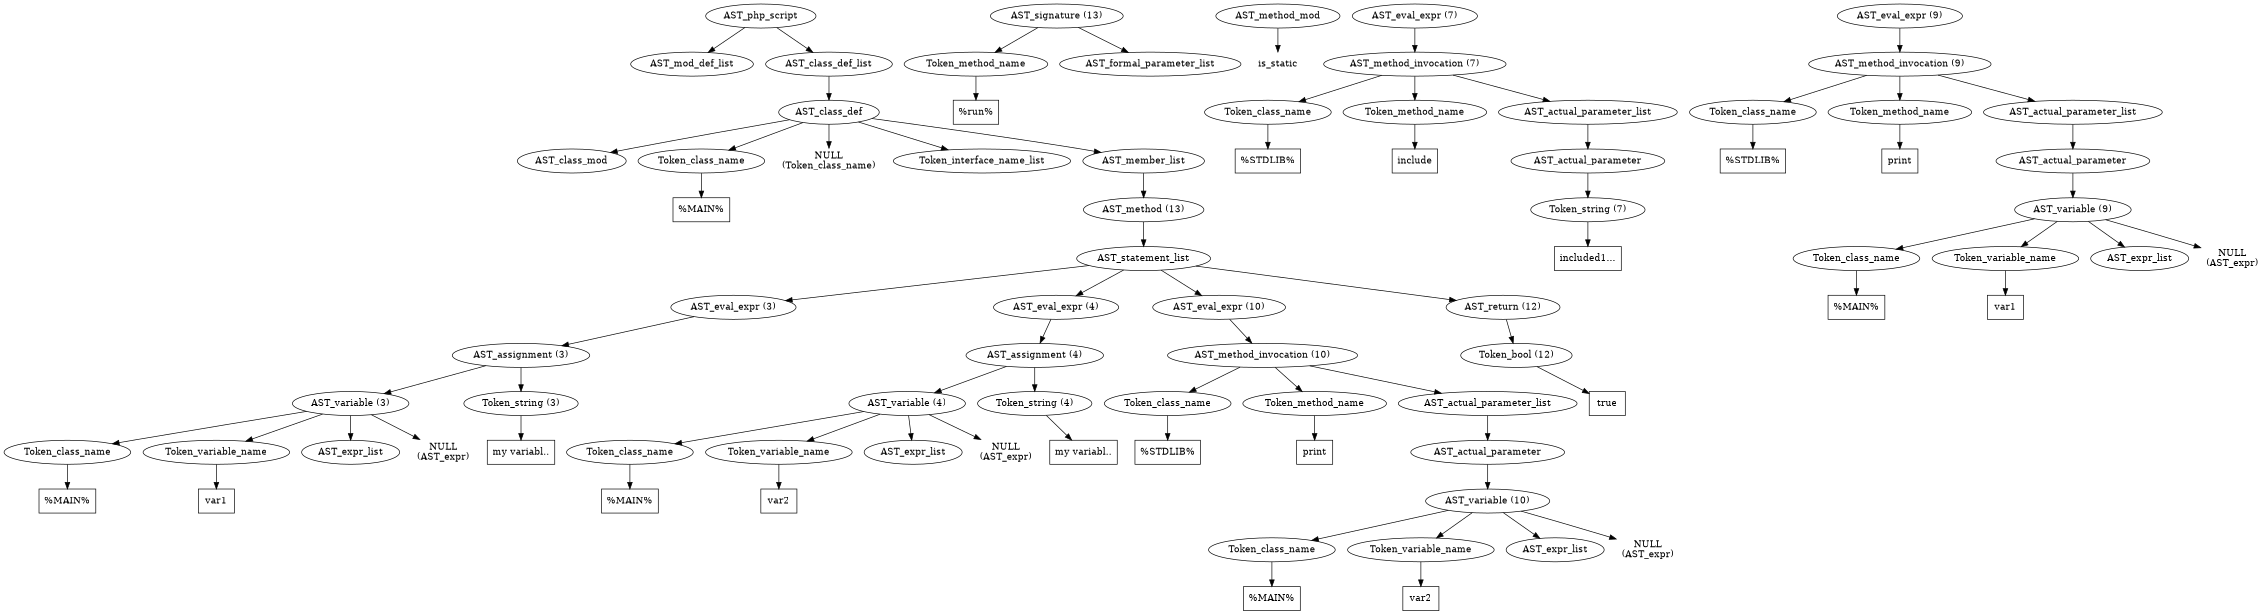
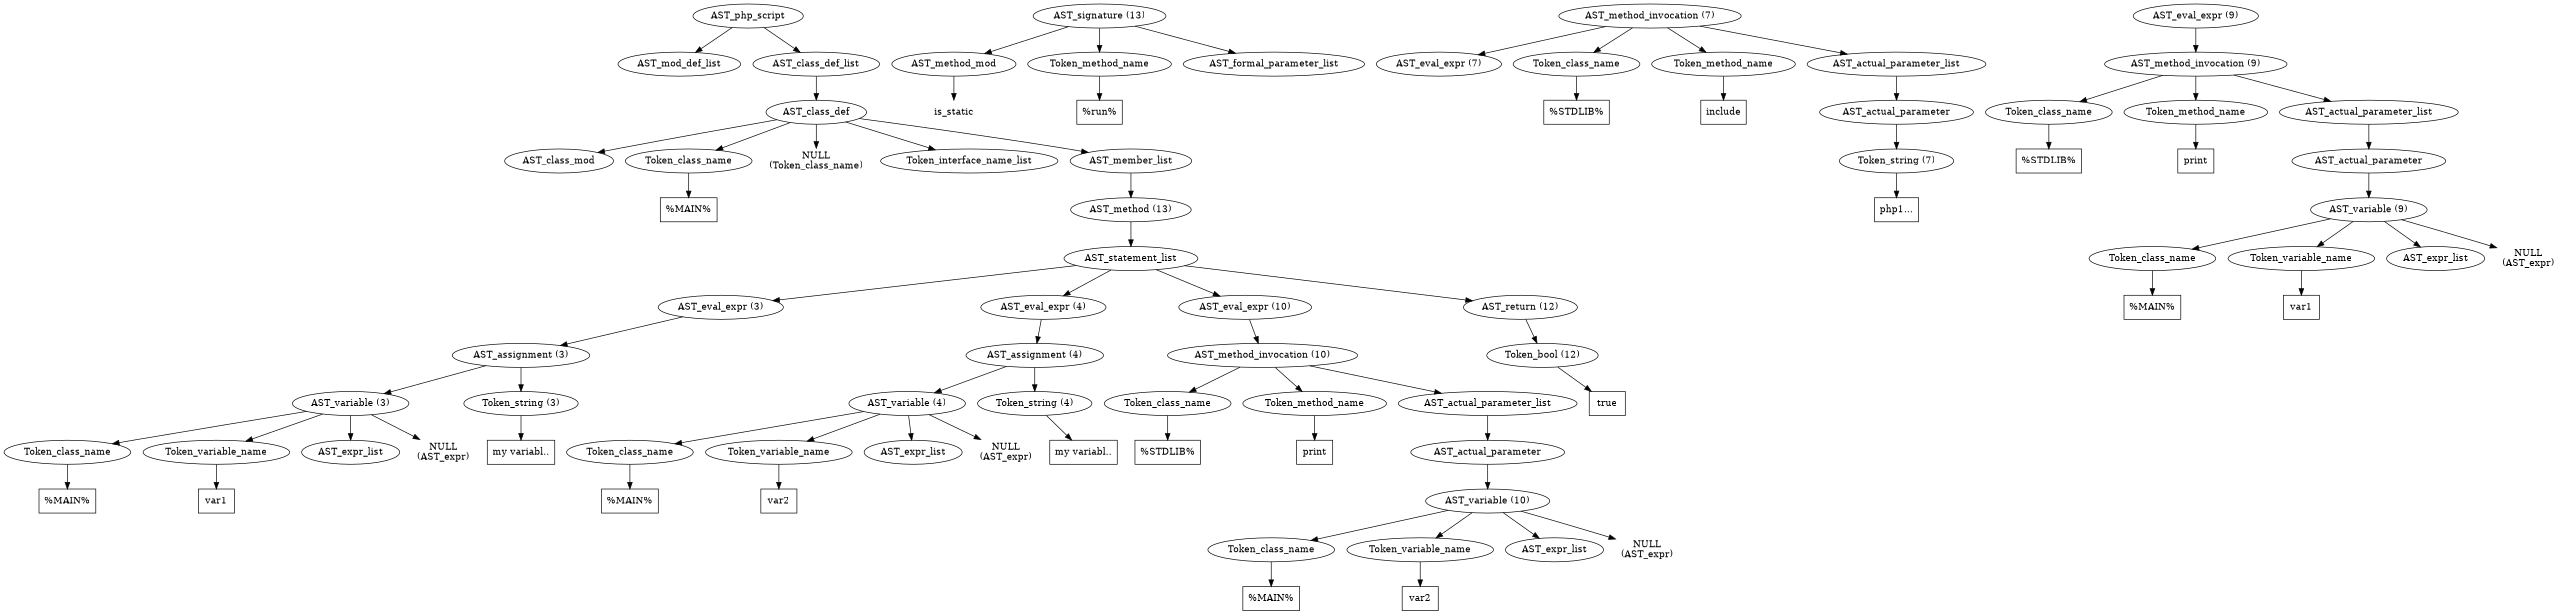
edge "AST_eval_expr (7)" -> "AST_method_invocation (7)": reversed
edge "AST_signature (13)" -> "AST_method_mod": added
node "included1...": label "included1..." -> "php1..."
